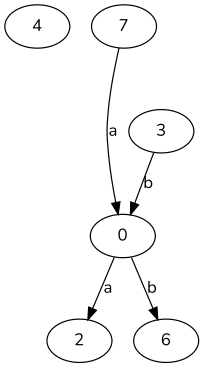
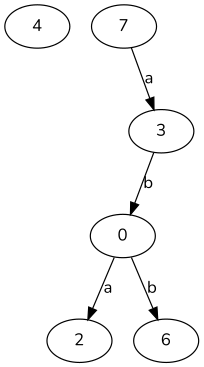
edge "7" -> "0": now "7" -> "3"
